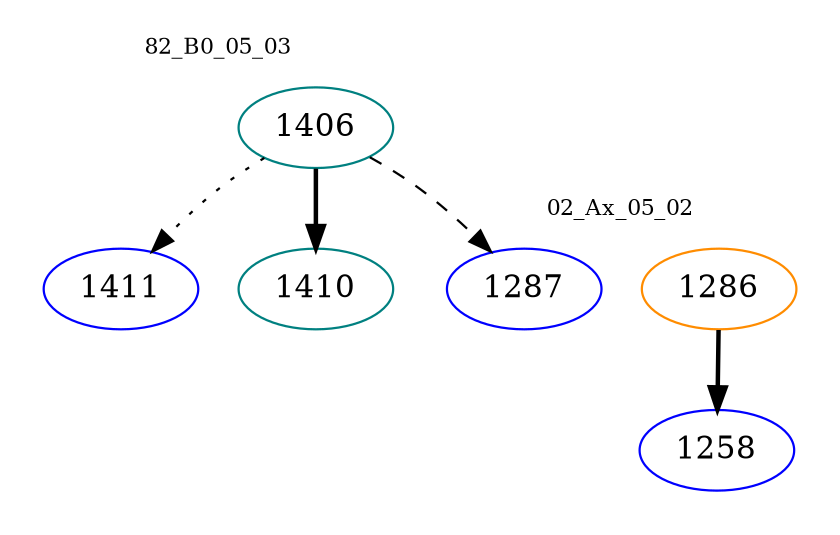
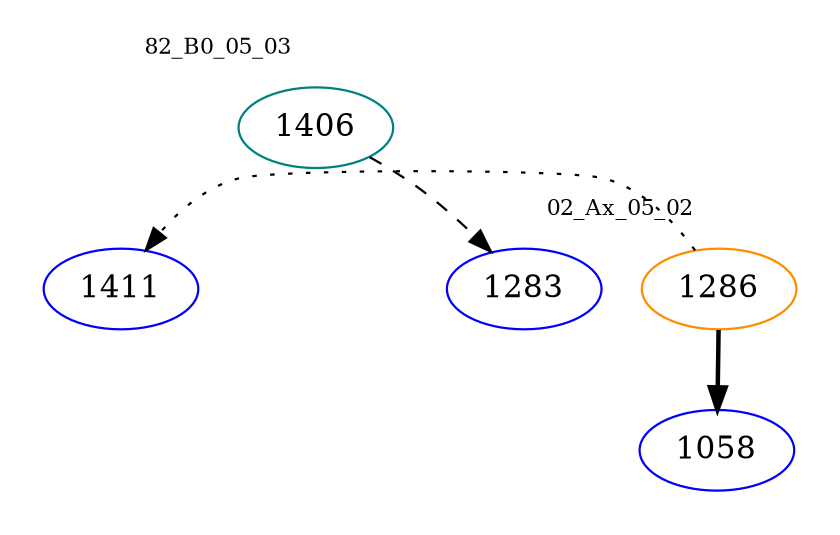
edge "1406" -> "1411": now "1286" -> "1411"
node "1410": removed
node "1287": label "1287" -> "1283"
node "1258": label "1258" -> "1058"
